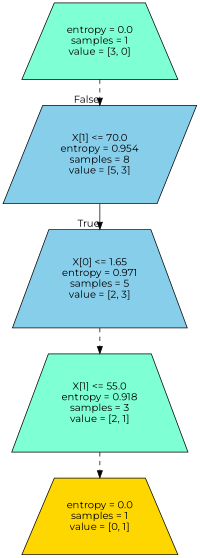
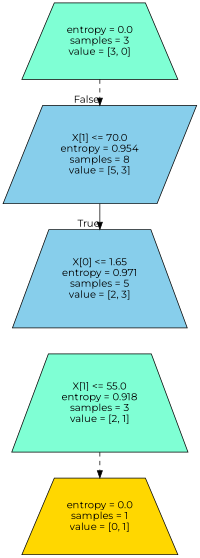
node "entropy = 0.0 samples = 1 value = [3, 0]": label "entropy = 0.0 samples = 1 value = [3, 0]" -> "entropy = 0.0 samples = 3 value = [3, 0]"
edge "X[0] <= 1.65 entropy = 0.971 samples = 5 value = [2, 3]" -> "X[1] <= 55.0 entropy = 0.918 samples = 3 value = [2, 1]": removed
